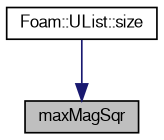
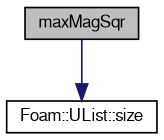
edge "Foam::UList::size" -> "maxMagSqr": reversed
